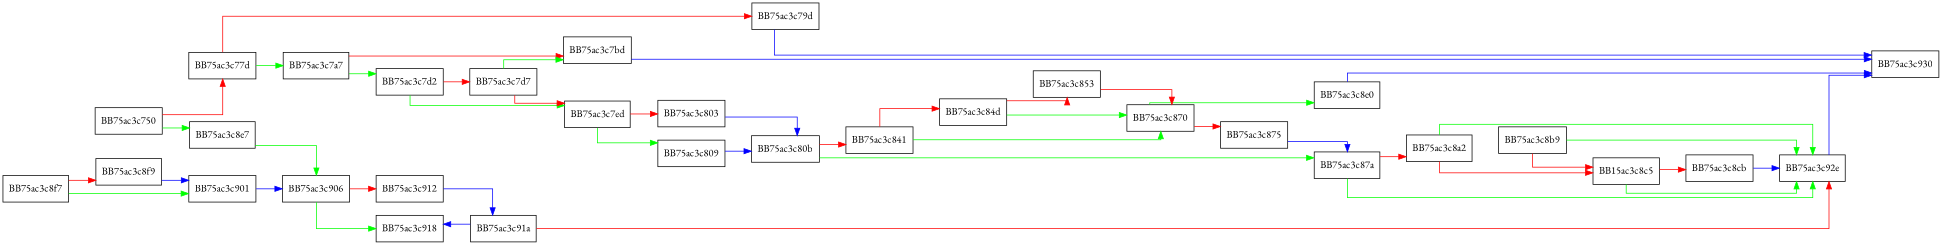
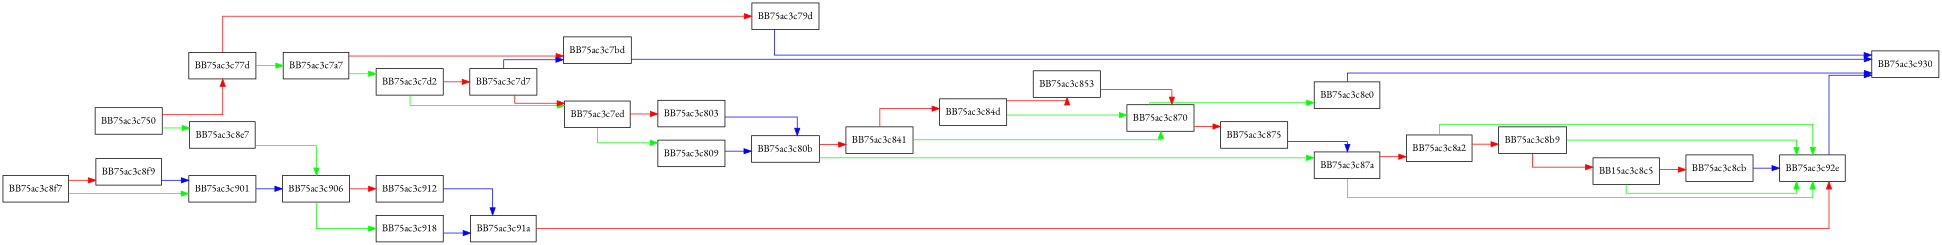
edge "BB75ac3c7d7" -> "BB75ac3c7bd": color green -> blue
edge "BB75ac3c8a2" -> "BB15ac3c8c5": now "BB75ac3c8a2" -> "BB75ac3c8b9"
edge "BB75ac3c91a" -> "BB75ac3c918": reversed
